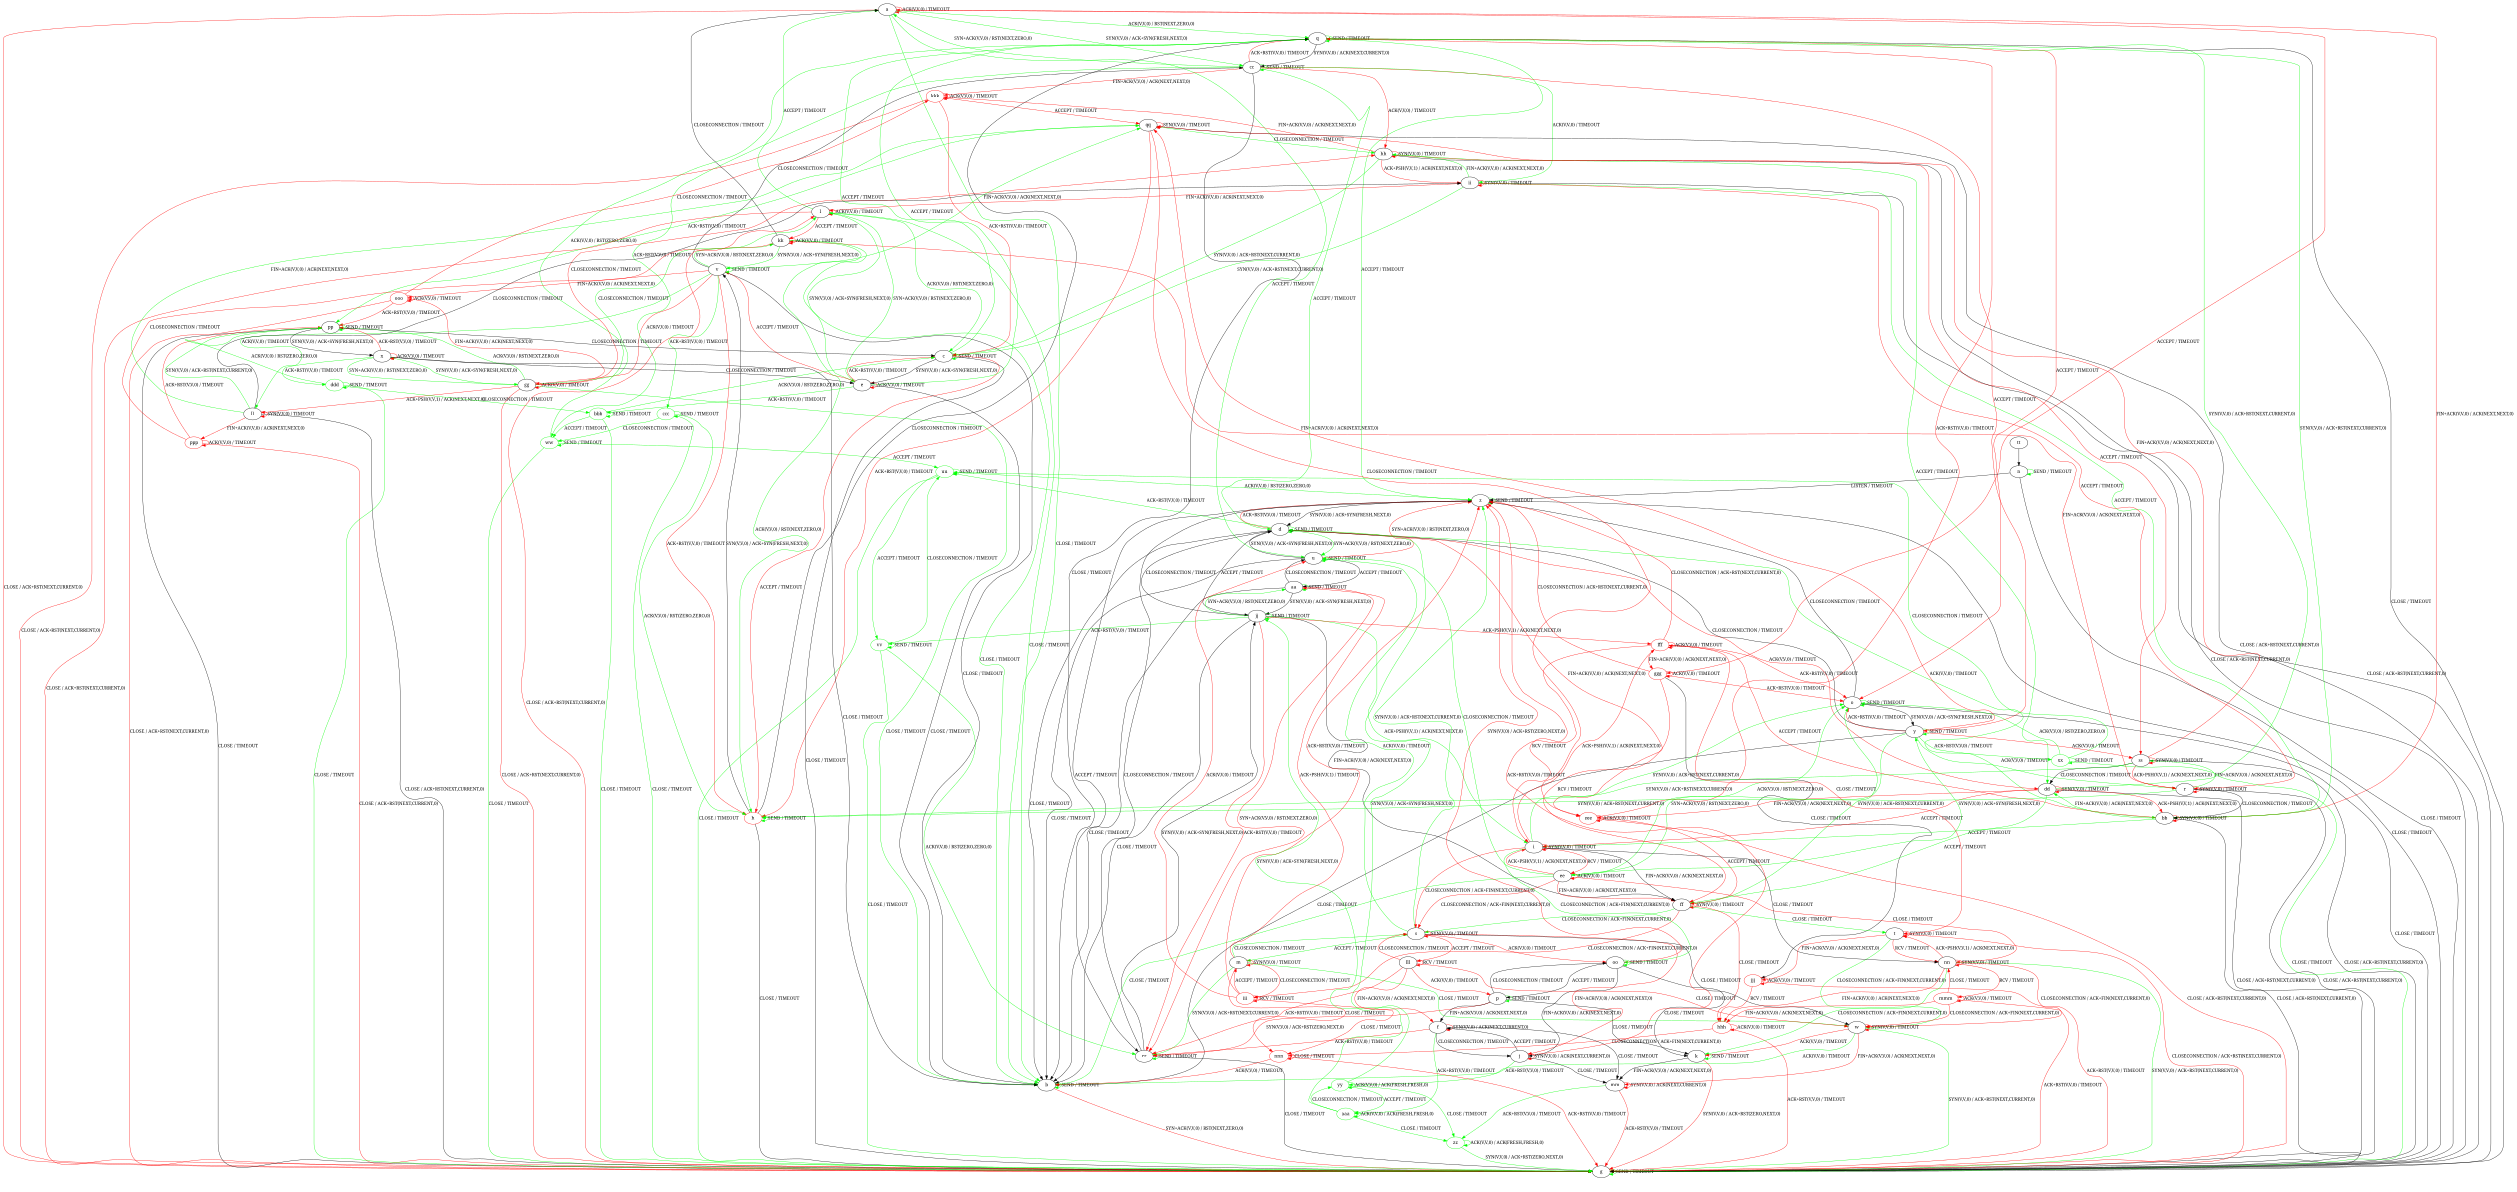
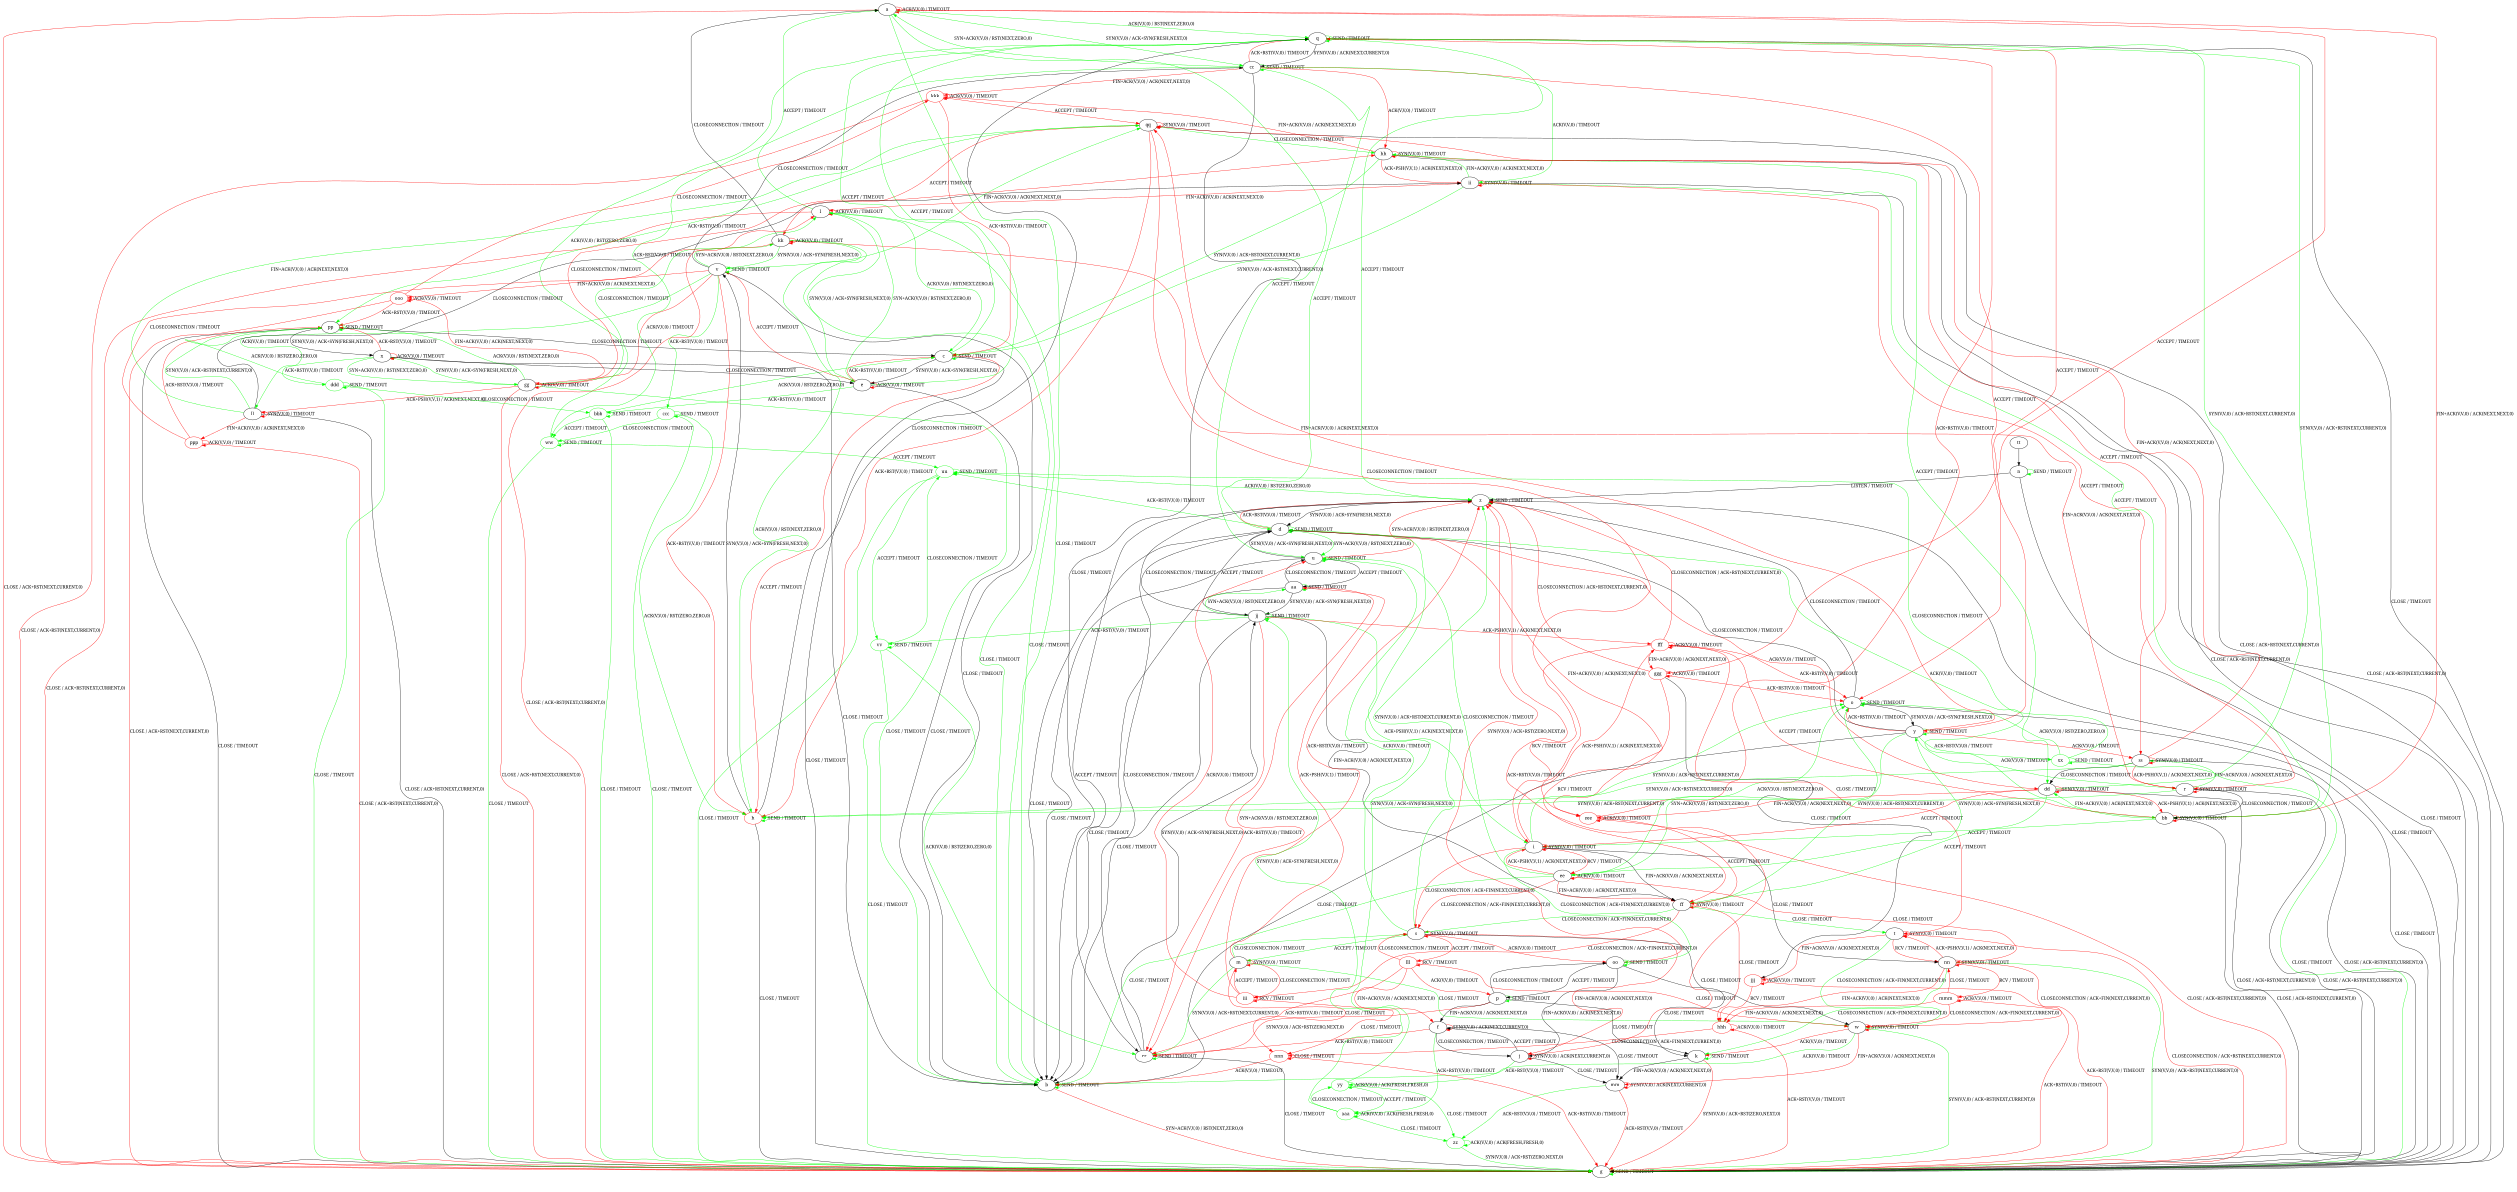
edge "l" -> "kk": now "qq" -> "kk"
node "lll": color black -> red
